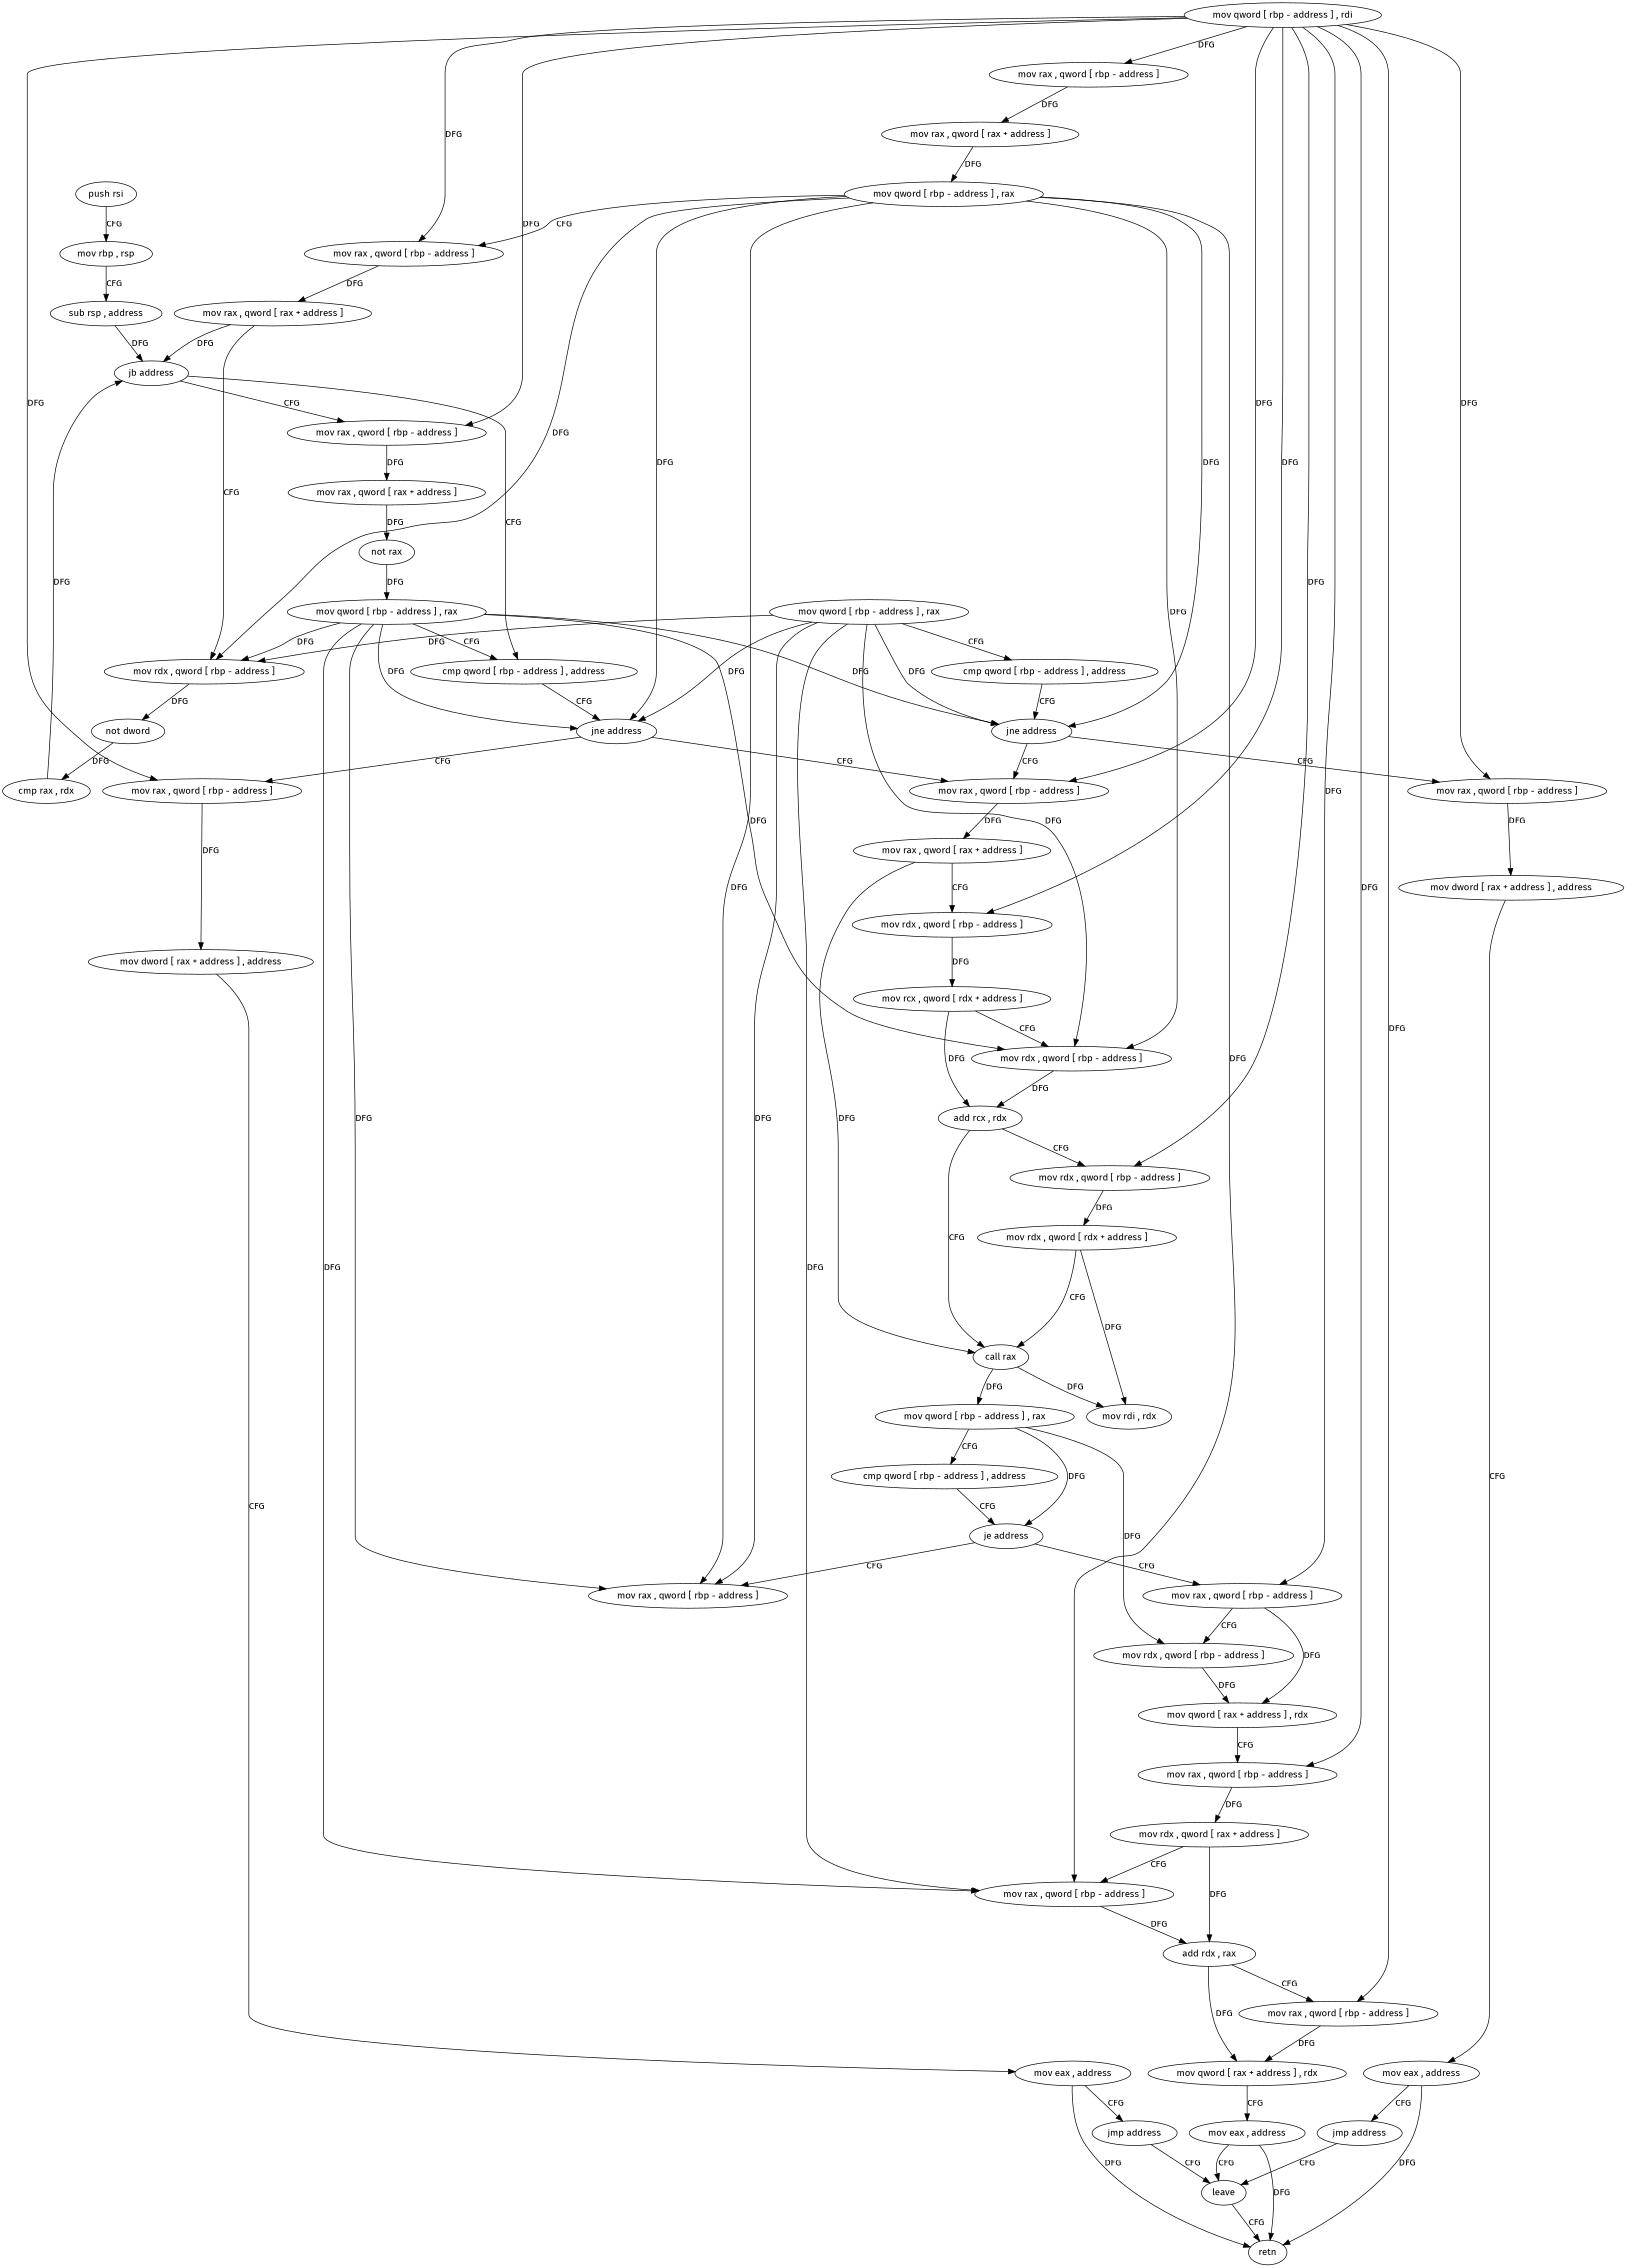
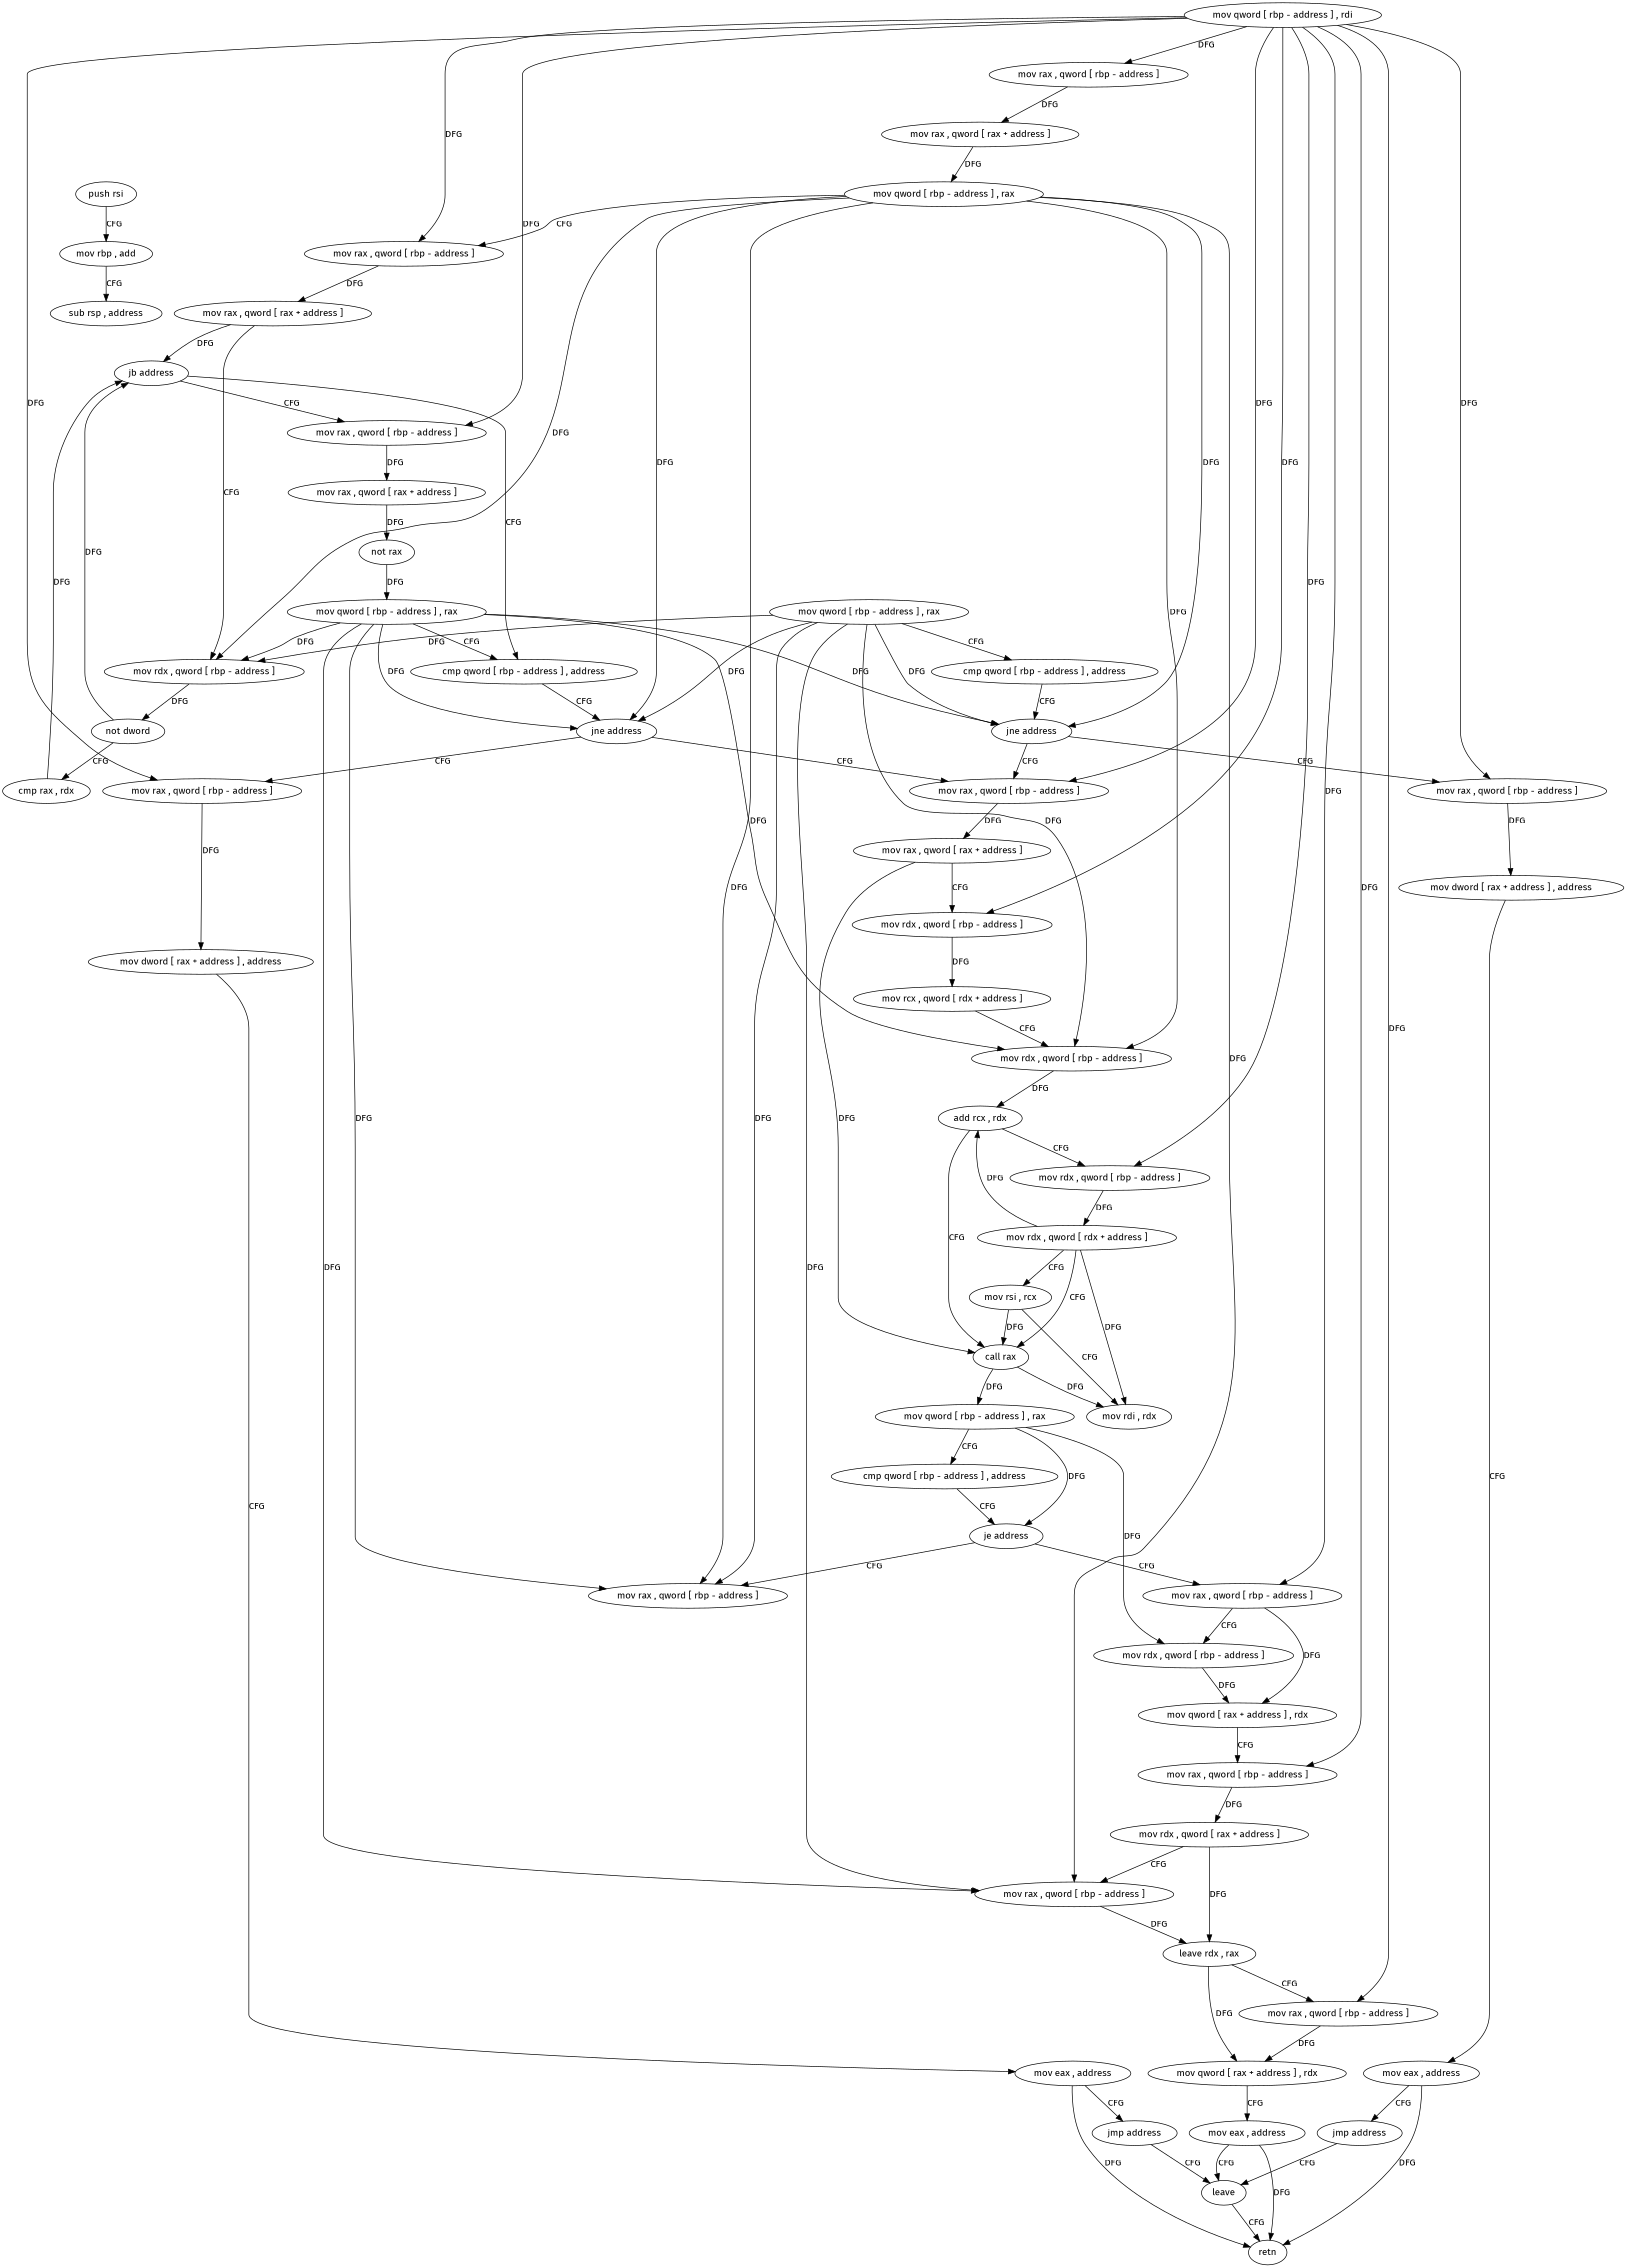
node "mov rbp , rsp": label "mov rbp , rsp" -> "mov rbp , add"
edge "sub rsp , address" -> "jb address": now "not dword" -> "jb address"
edge "not dword" -> "cmp rax , rdx": label "DFG" -> "CFG"
edge "mov rcx , qword [ rdx + address ]" -> "add rcx , rdx": now "mov rdx , qword [ rdx + address ]" -> "add rcx , rdx"
node "mov rsi , rcx": added
node "add rdx , rax": label "add rdx , rax" -> "leave rdx , rax"
